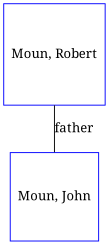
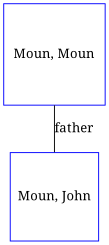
node "Moun, Robert": label "Moun, Robert" -> "Moun, Moun"
